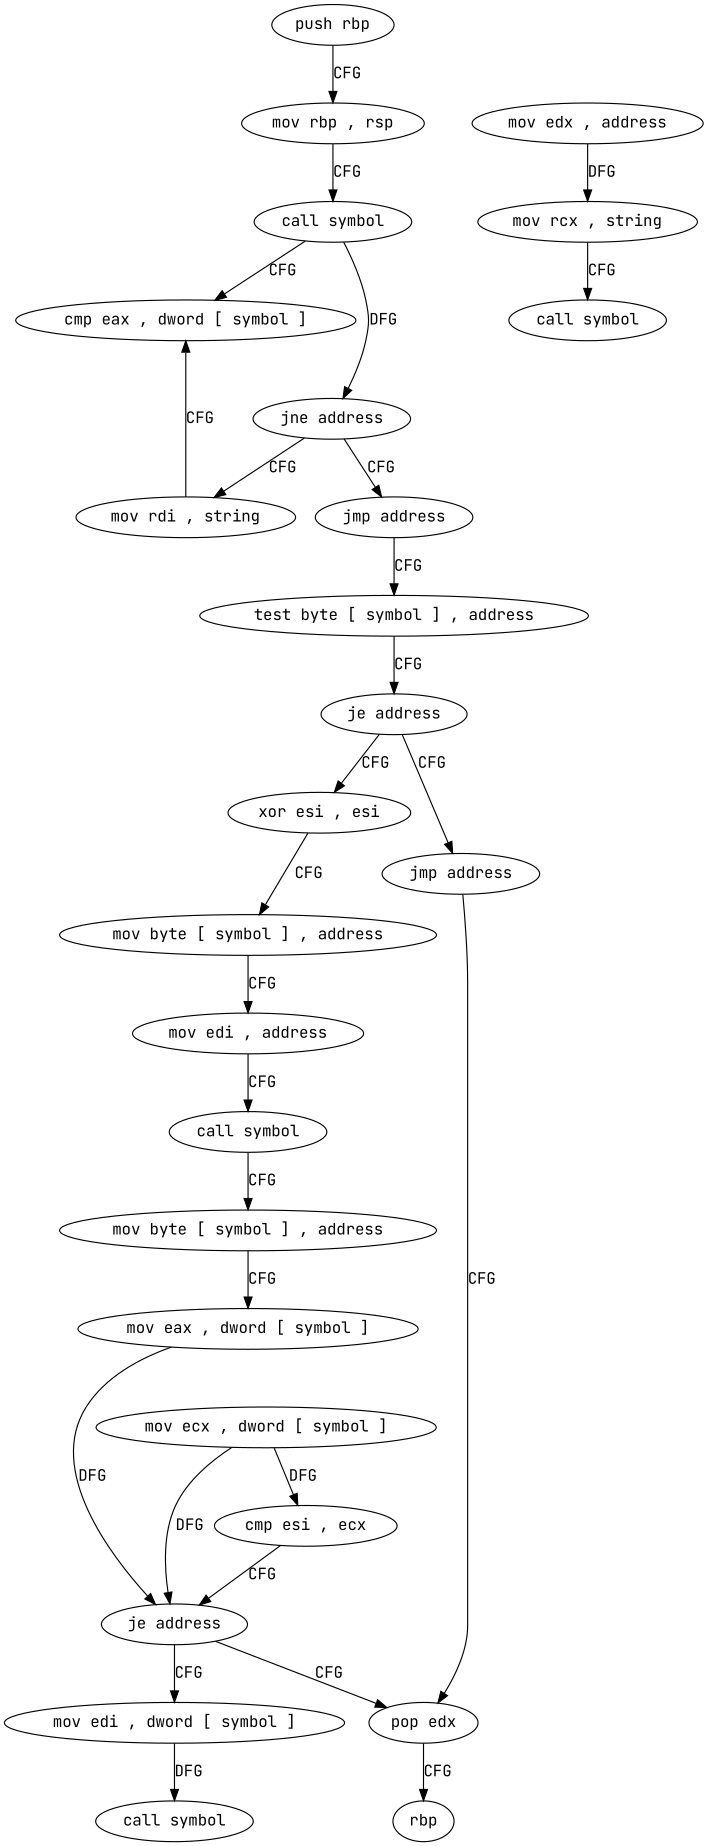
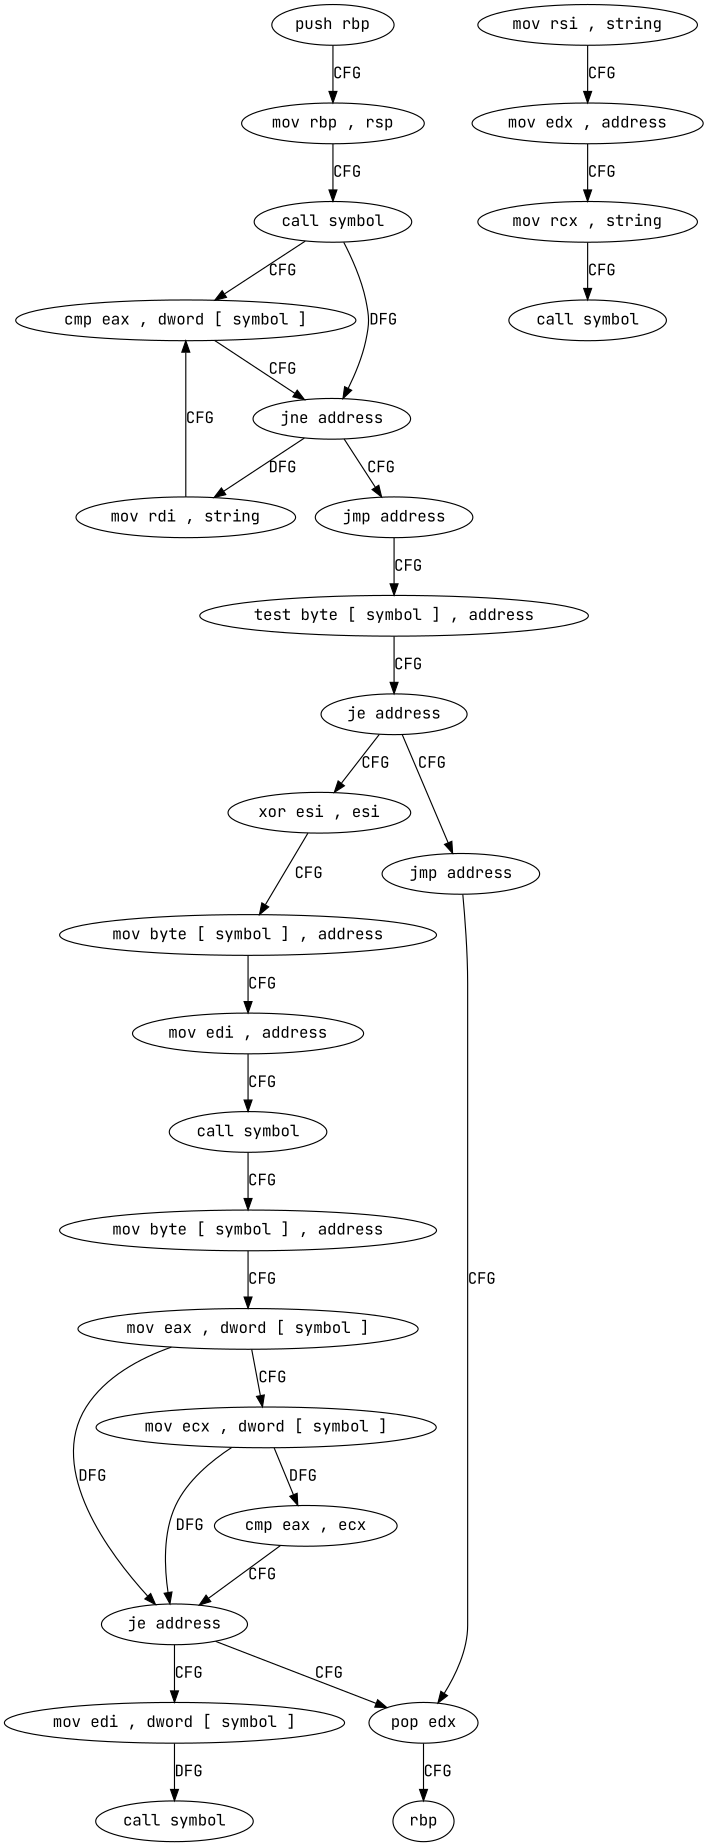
node "mov rsi , string": added
edge "mov edx , address" -> "mov rcx , string": label "DFG" -> "CFG"
edge "cmp eax , dword [ symbol ]" -> "jne address": added, label "CFG"
edge "jne address" -> "mov rdi , string": label "CFG" -> "DFG"
edge "mov eax , dword [ symbol ]" -> "mov ecx , dword [ symbol ]": added, label "CFG"
node "cmp esi , ecx": label "cmp esi , ecx" -> "cmp eax , ecx"
